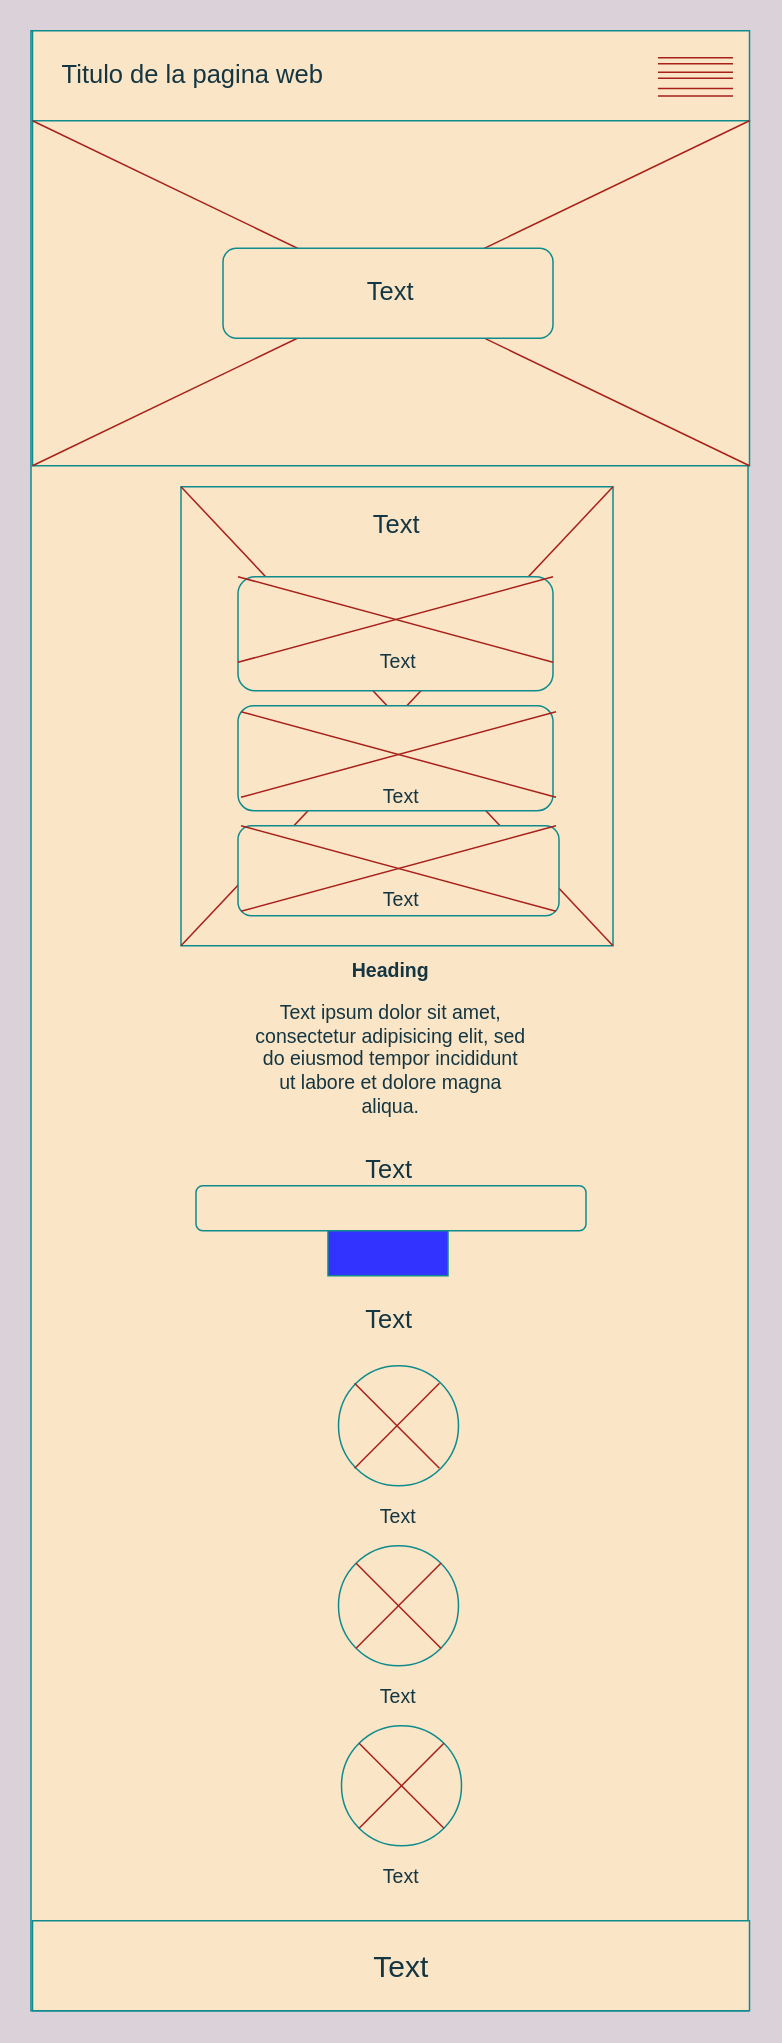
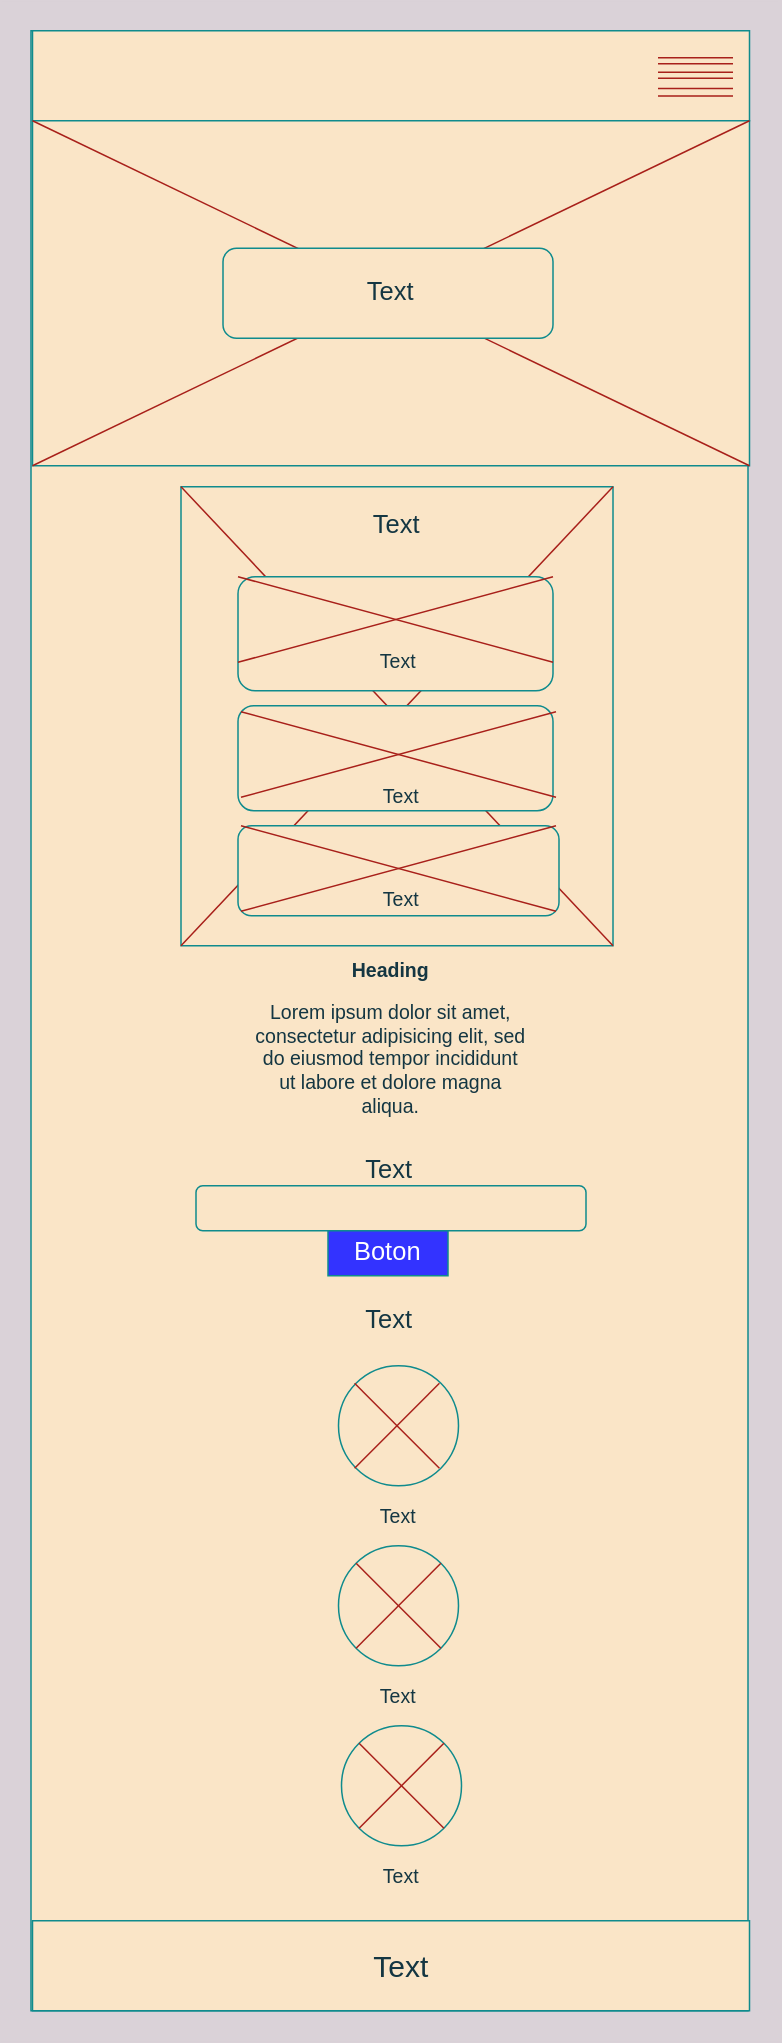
node "Titulo de la pagina web": removed
node "HeadingText ipsum dolor sit amet, consectetur adipisicing elit, sed do eiusmod tempor incididunt ut labore et dolore magna aliqua.": label "HeadingText ipsum dolor sit amet, consectetur adipisicing elit, sed do eiusmod tempor incididunt ut labore et dolore magna aliqua." -> "HeadingLorem ipsum dolor sit amet, consectetur adipisicing elit, sed do eiusmod tempor incididunt ut labore et dolore magna aliqua."
node "Boton": added
